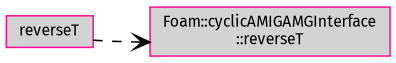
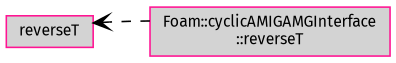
edge "reverseT" -> "Foam::cyclicAMIGAMGInterface ::reverseT": reversed
